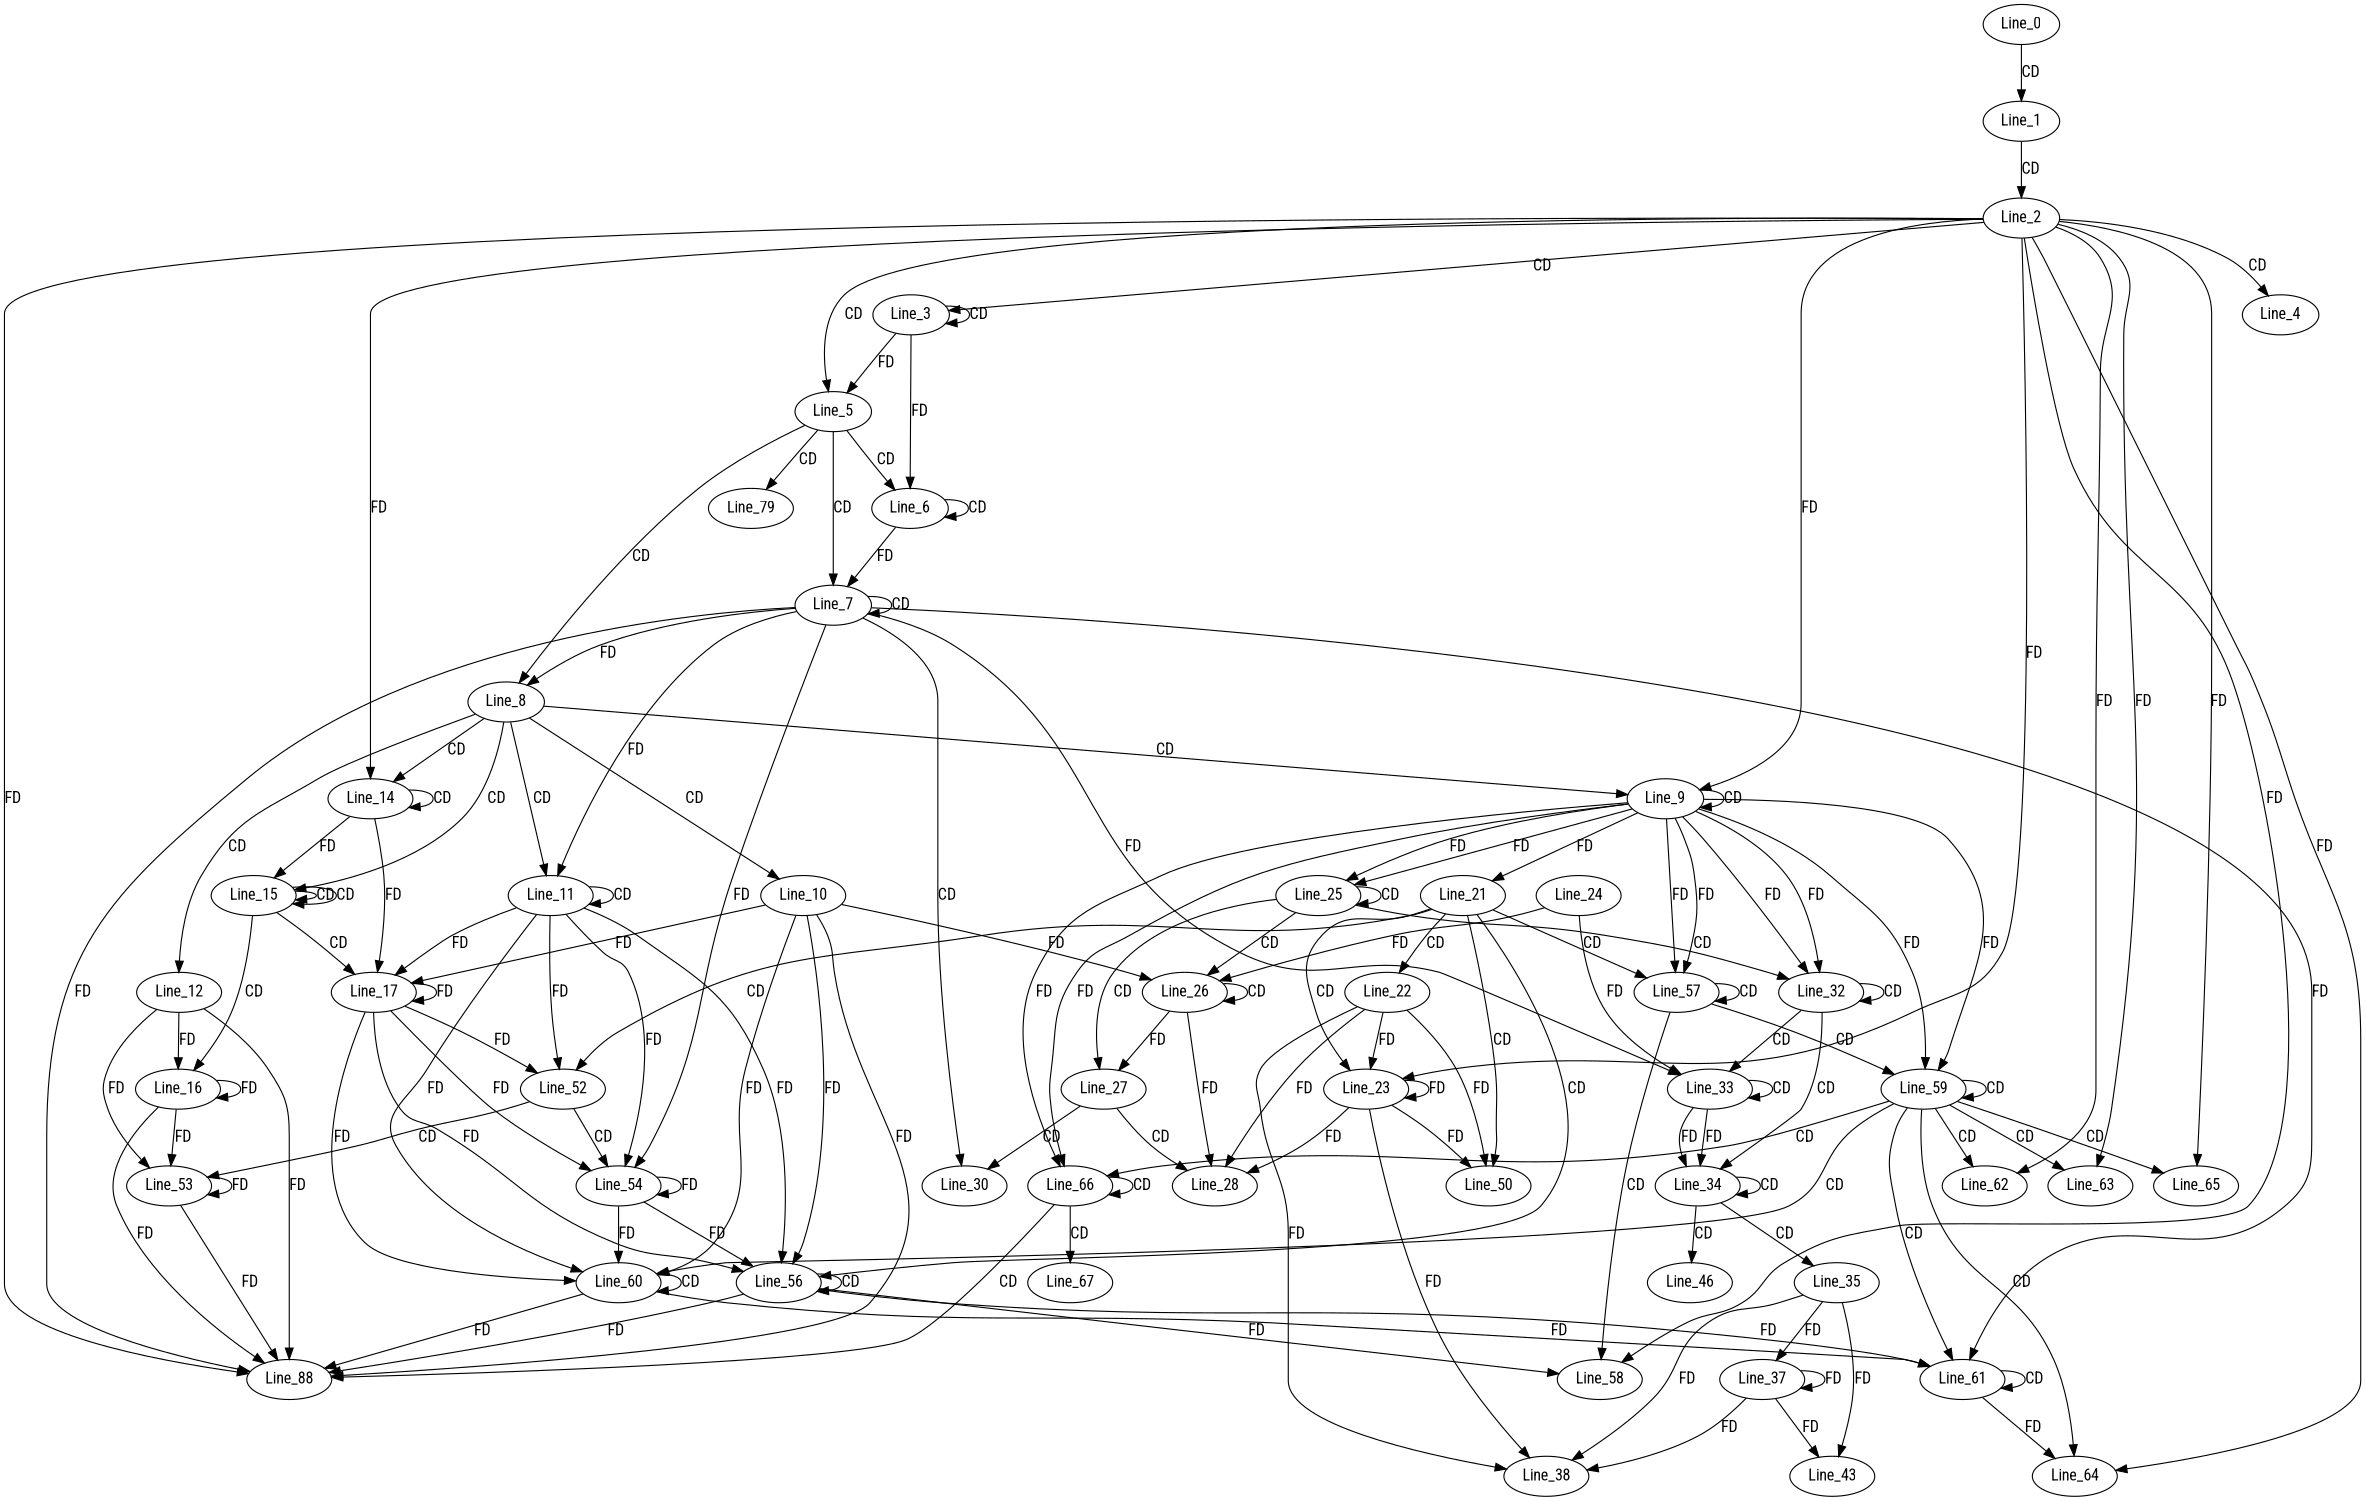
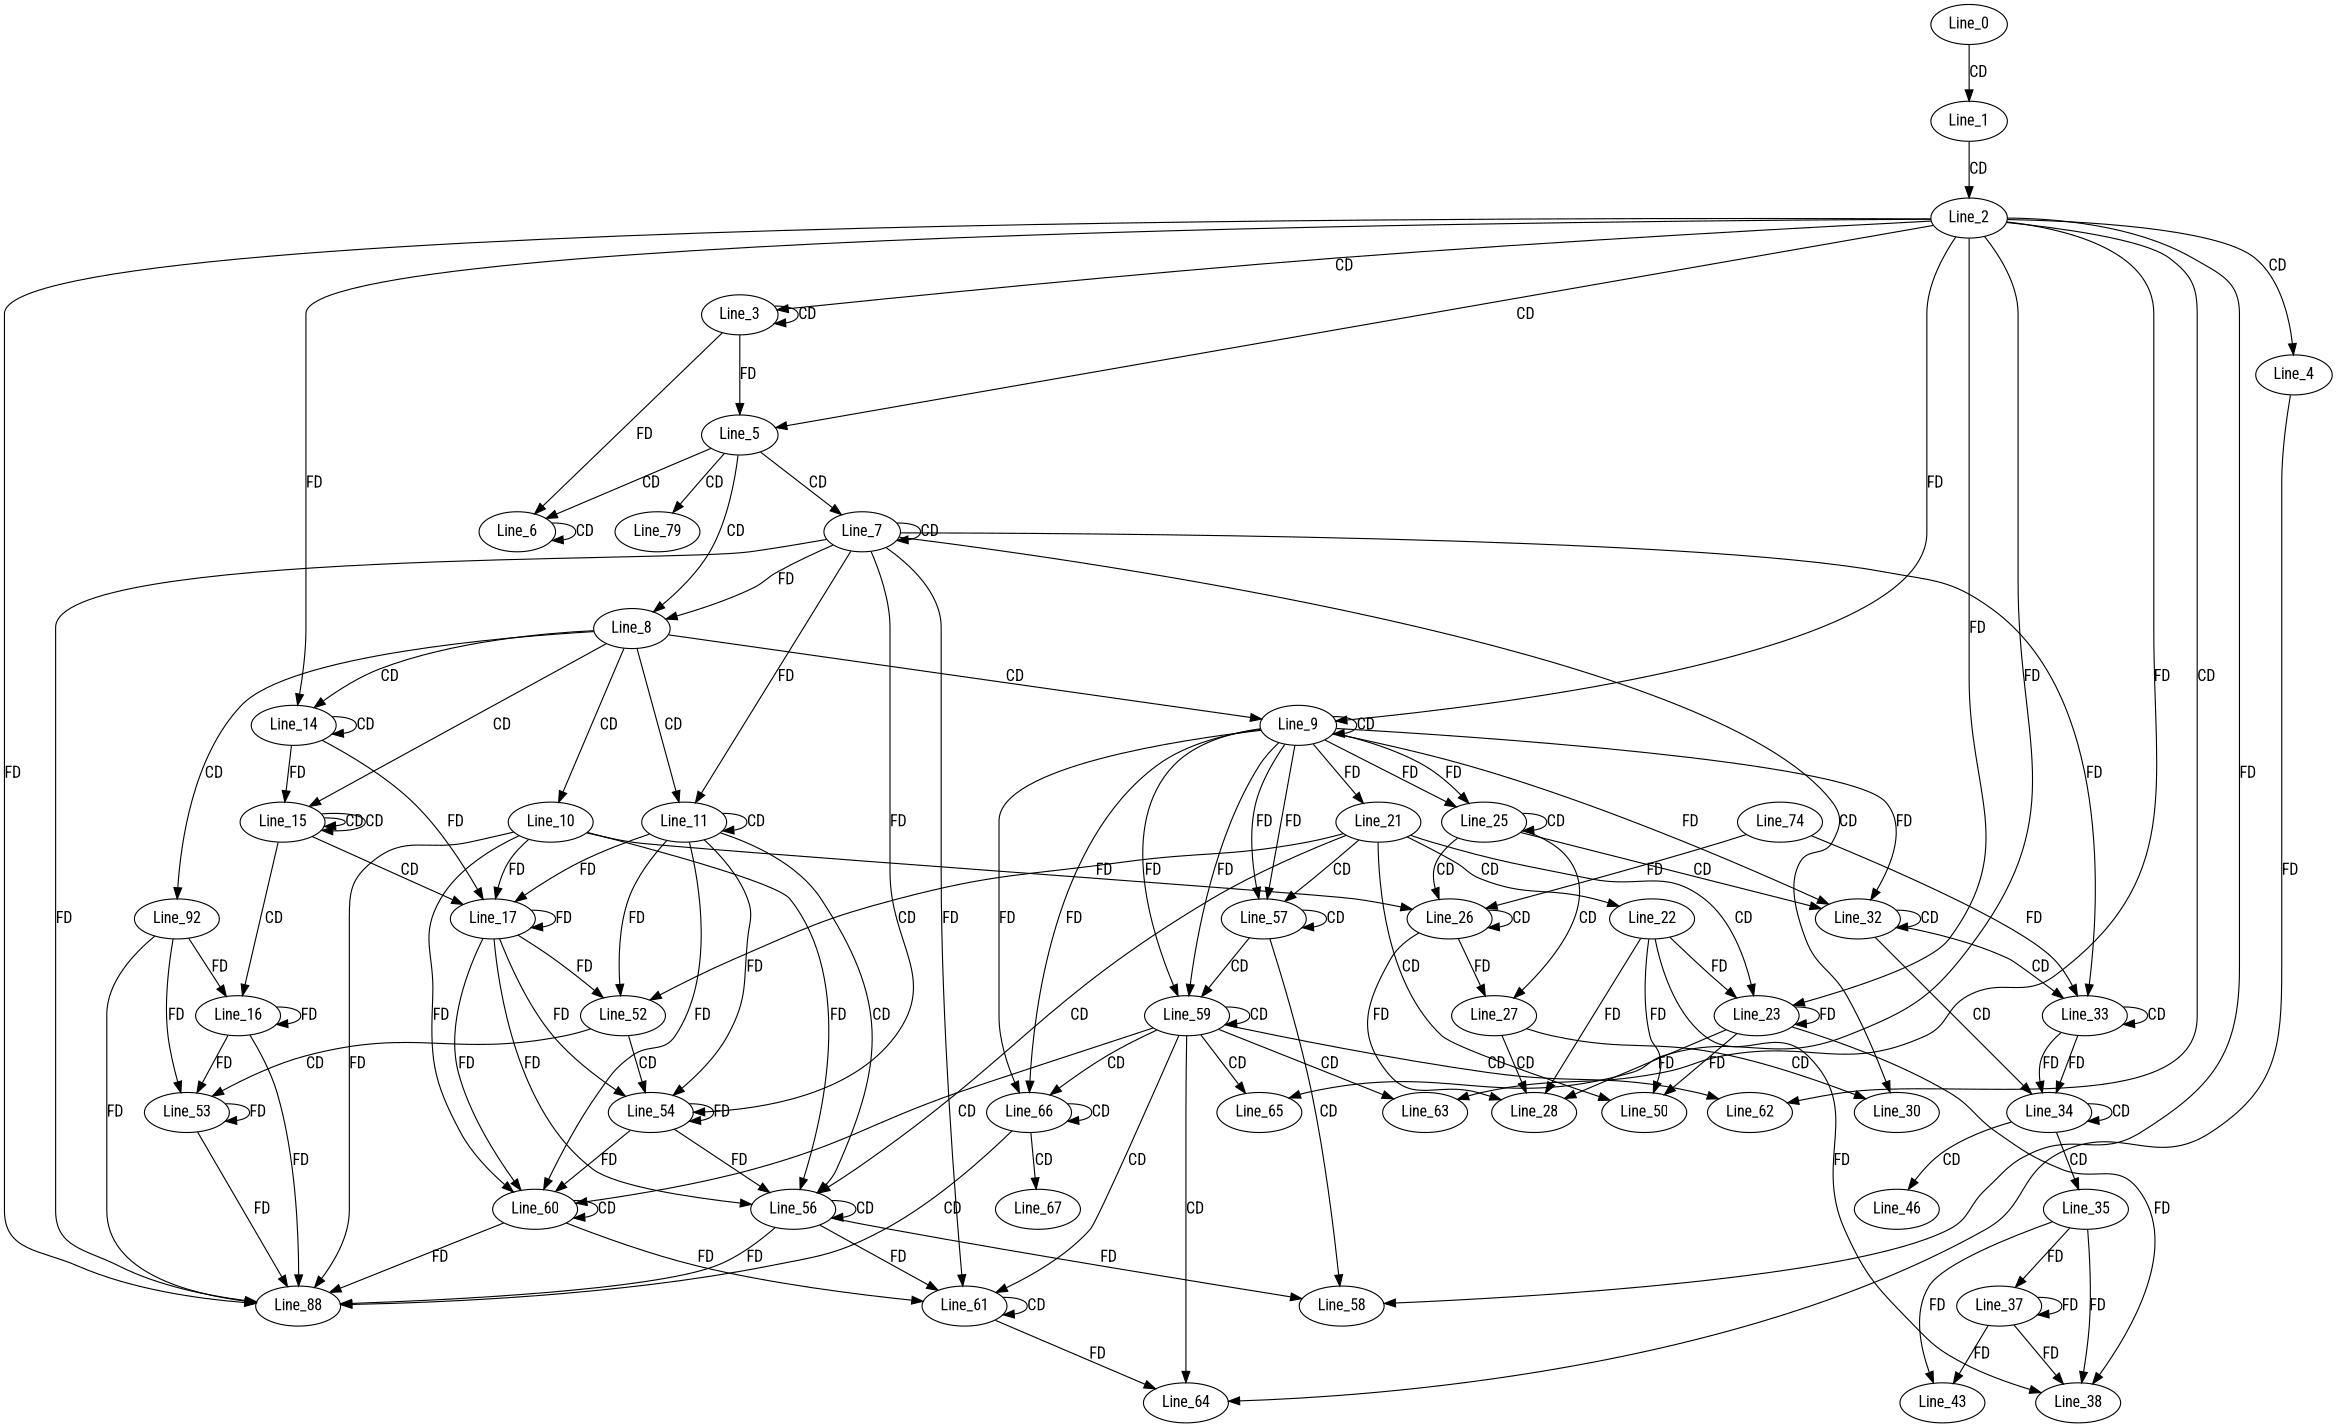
edge "Line_6" -> "Line_7": removed, label "FD"
edge "Line_2" -> "Line_62": label "FD" -> "CD"
node "Line_24": label "Line_24" -> "Line_74"
edge "Line_2" -> "Line_64": now "Line_4" -> "Line_64"
node "Line_12": label "Line_12" -> "Line_92"
edge "Line_11" -> "Line_56": label "FD" -> "CD"
